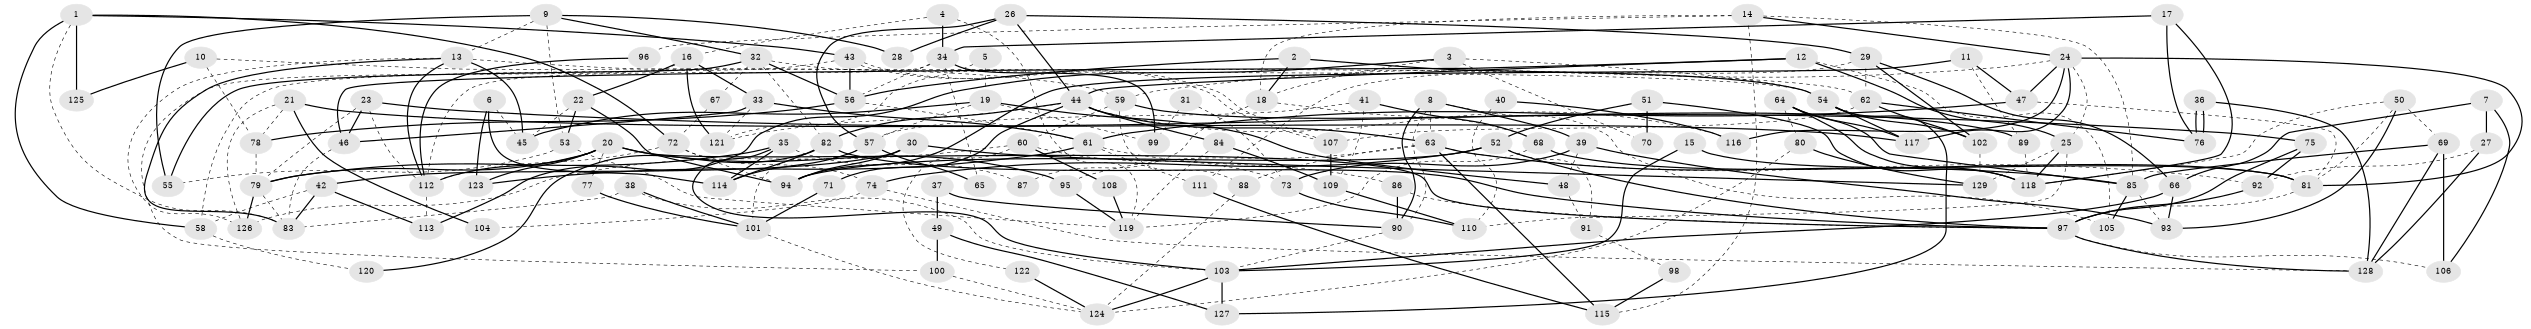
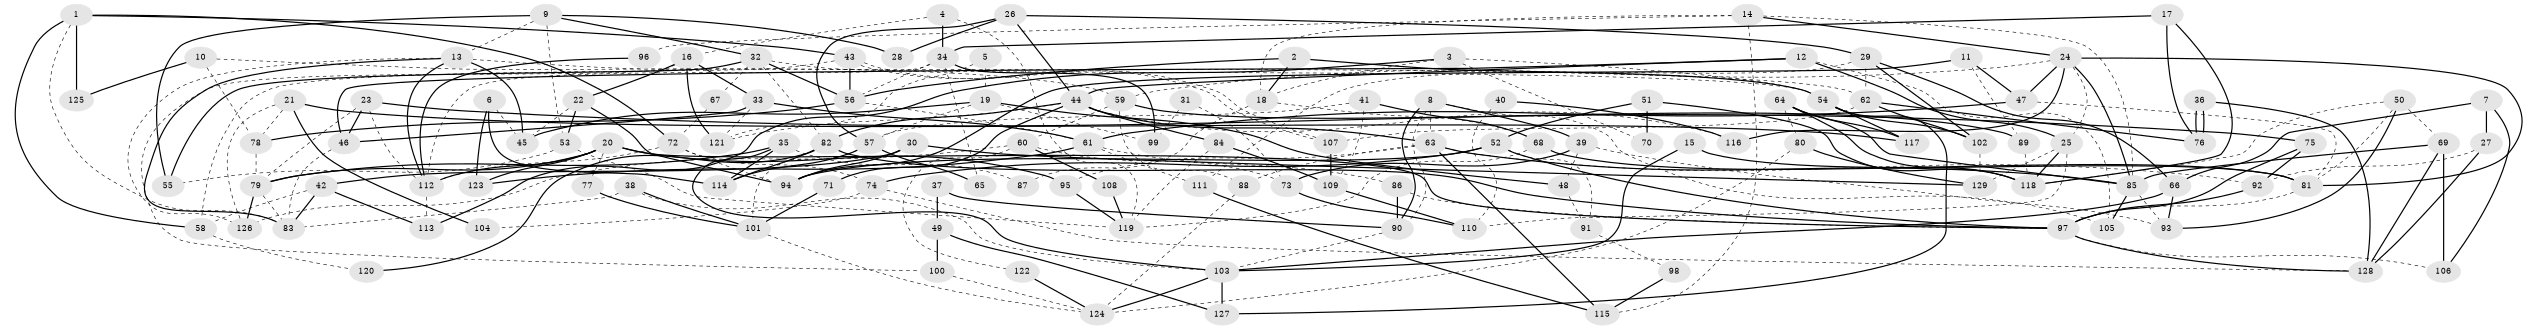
edge "24" -- "117": now "24" -- "85"
edge "39" -- "93": style bold -> dashed
